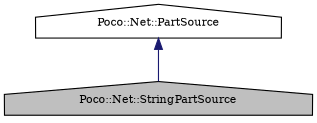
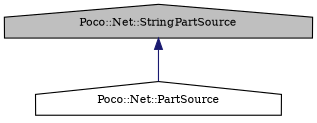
edge "Poco::Net::StringPartSource" -> "Poco::Net::PartSource": reversed
